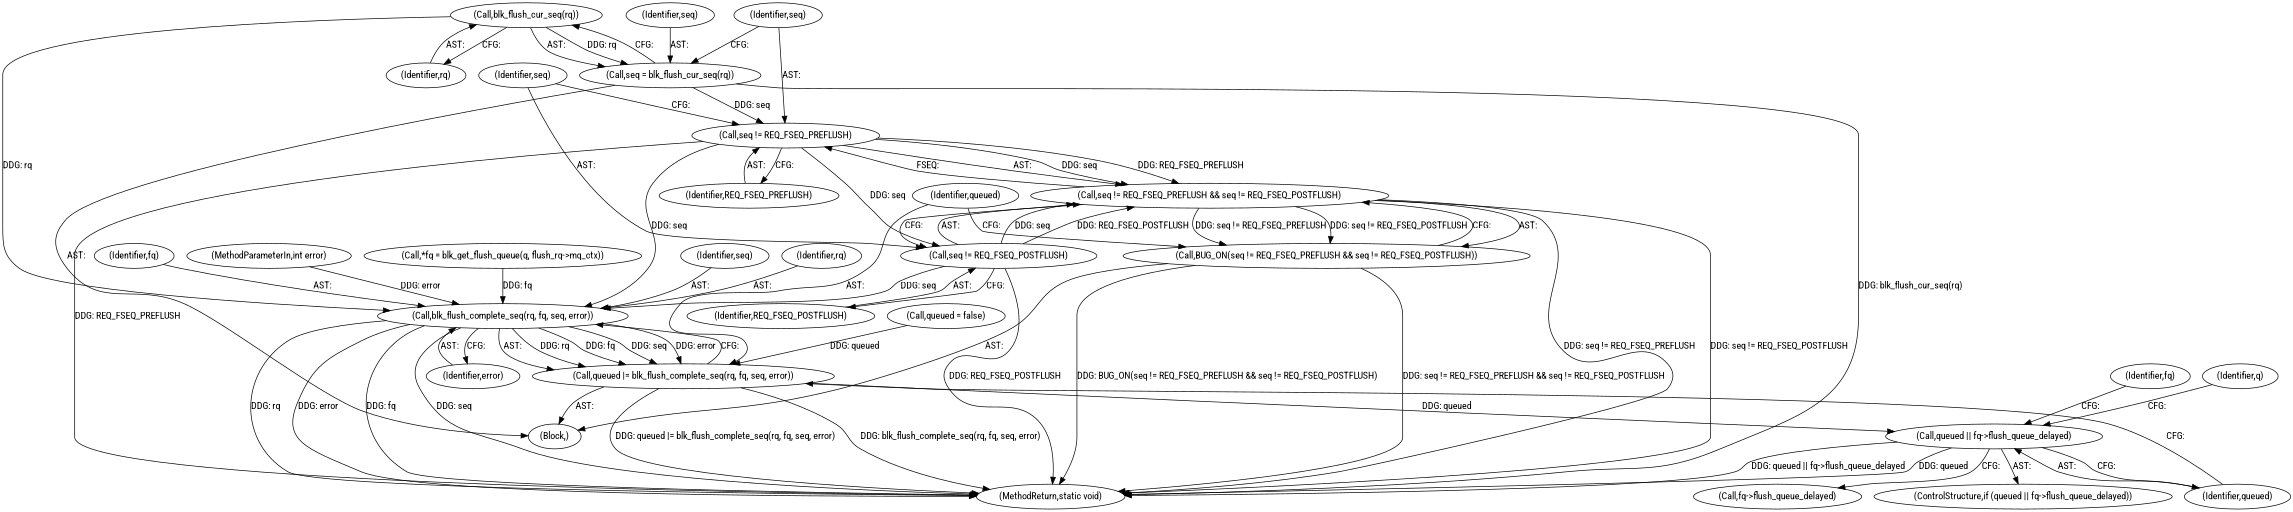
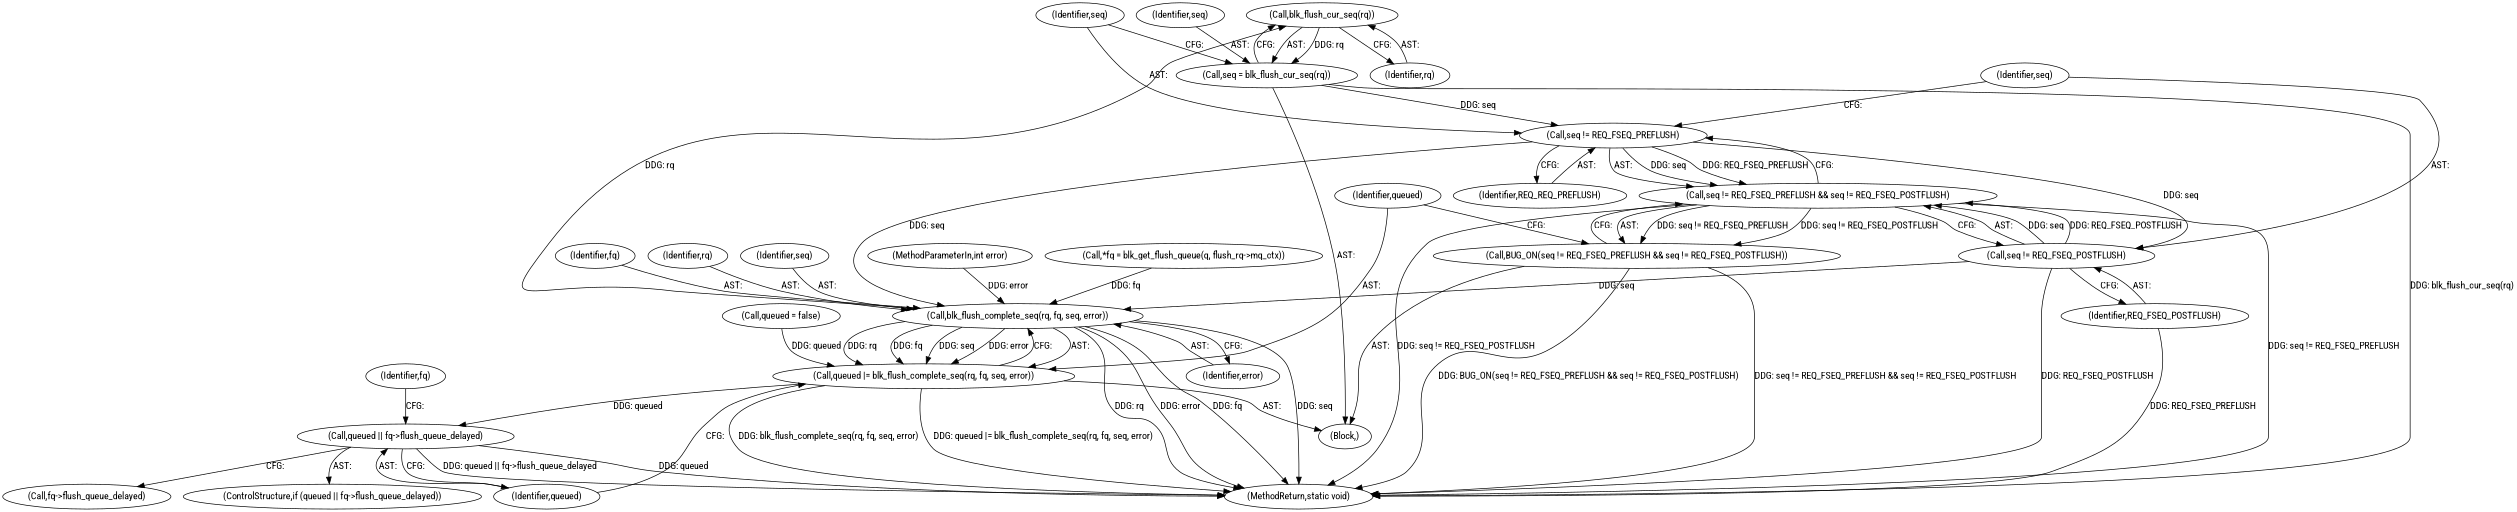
edge "(Call,blk_flush_cur_seq(rq))" -> "(Call,blk_flush_complete_seq(rq, fq, seq, error))": reversed
edge "(Call,seq != REQ_FSEQ_PREFLUSH && seq != REQ_FSEQ_POSTFLUSH)" -> "(Call,seq != REQ_FSEQ_PREFLUSH)": label "FSEQ: " -> "CFG: "
node "(Identifier,REQ_FSEQ_PREFLUSH)": label "(Identifier,REQ_FSEQ_PREFLUSH)" -> "(Identifier,REQ_REQ_PREFLUSH)"
node "(Identifier,q)": removed
edge "(Call,seq != REQ_FSEQ_PREFLUSH)" -> "(MethodReturn,static void)": now "(Identifier,REQ_FSEQ_POSTFLUSH)" -> "(MethodReturn,static void)"
